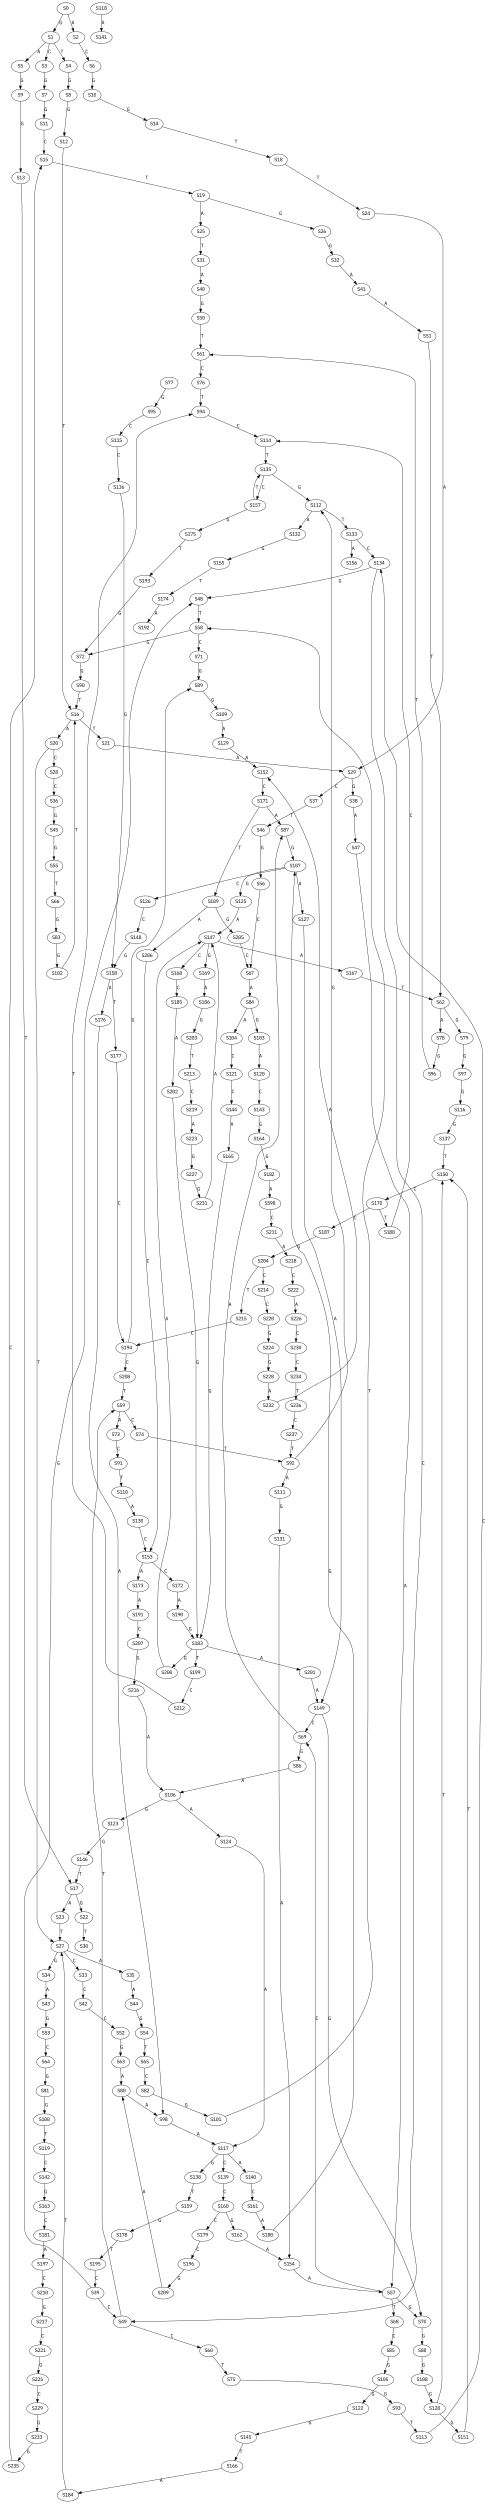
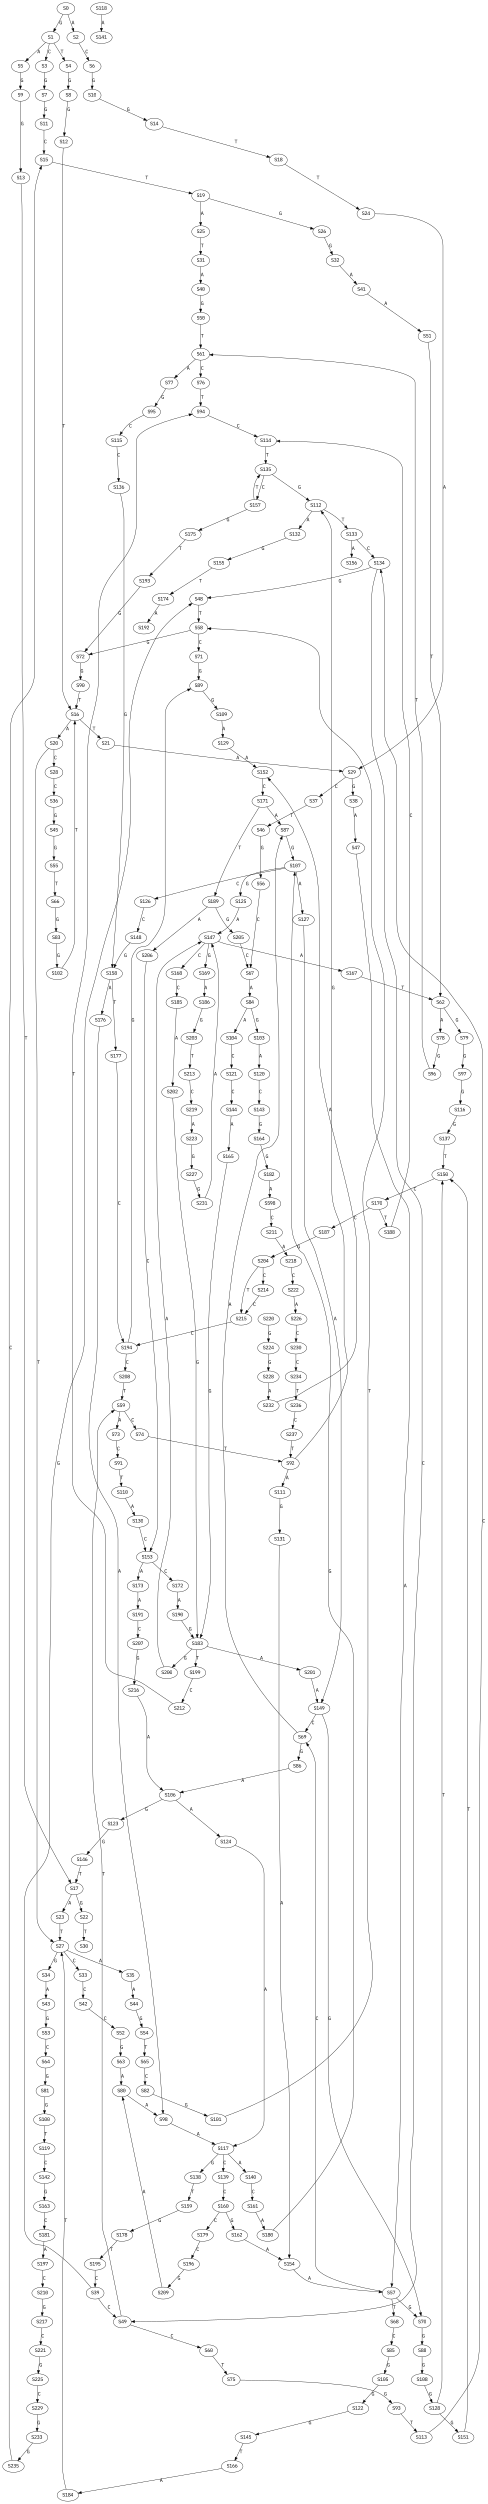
edge "S61" -> "S77": added, label "A"
edge "S214" -> "S220": now "S214" -> "S215"
